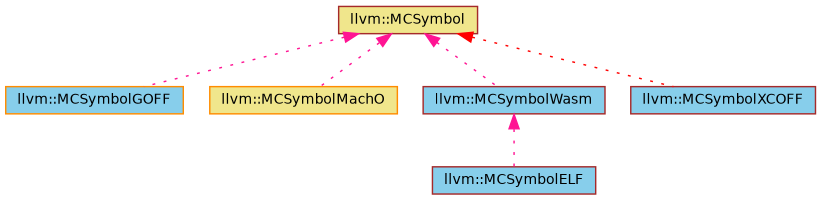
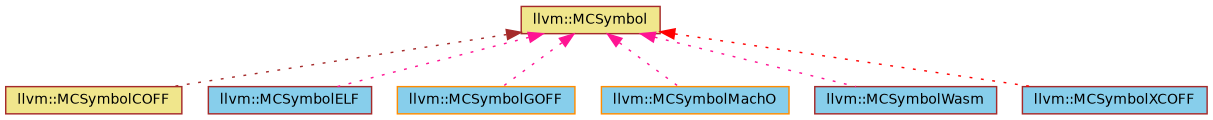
node "llvm::MCSymbolCOFF": added
node "llvm::MCSymbolMachO": fillcolor khaki -> skyblue
edge "llvm::MCSymbolELF" -> "llvm::MCSymbolWasm": now "llvm::MCSymbolELF" -> "llvm::MCSymbol"
